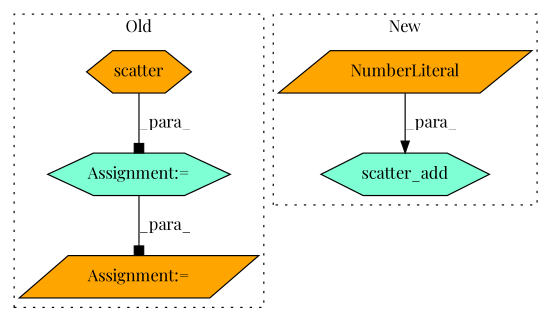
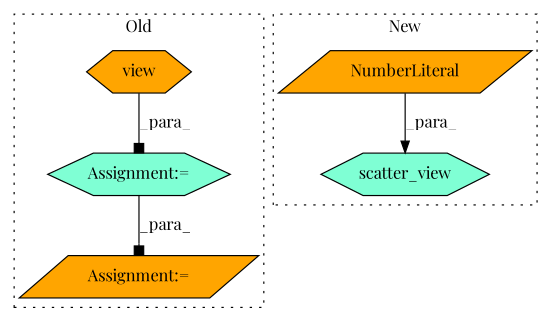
node "scatter": label "scatter" -> "view"
node "scatter_add": label "scatter_add" -> "scatter_view"
